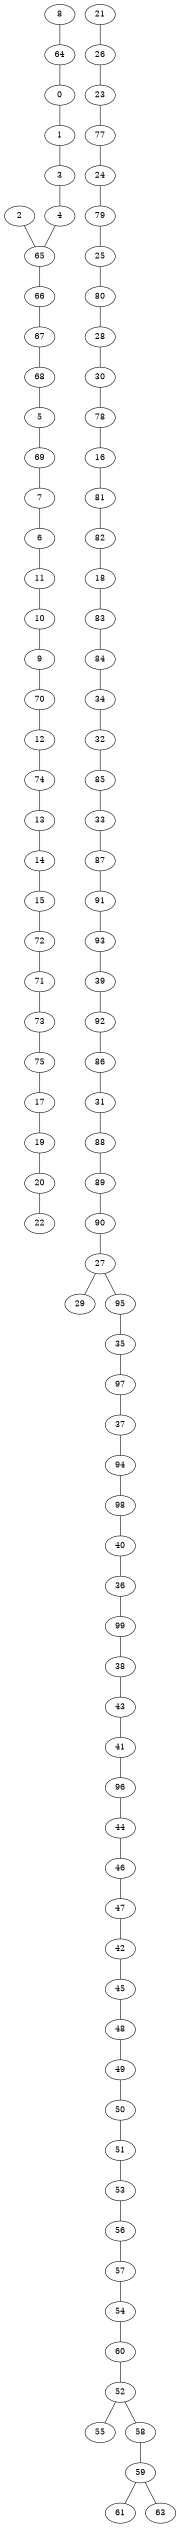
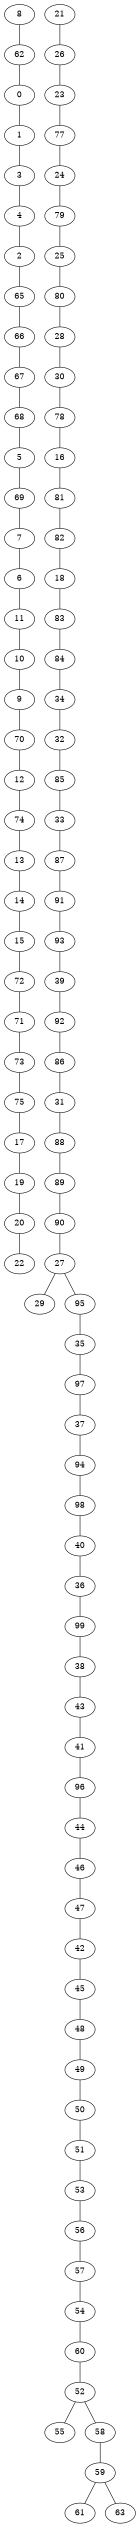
node "64": label "64" -> "62"
edge "4" -- "65": now "4" -- "2"
